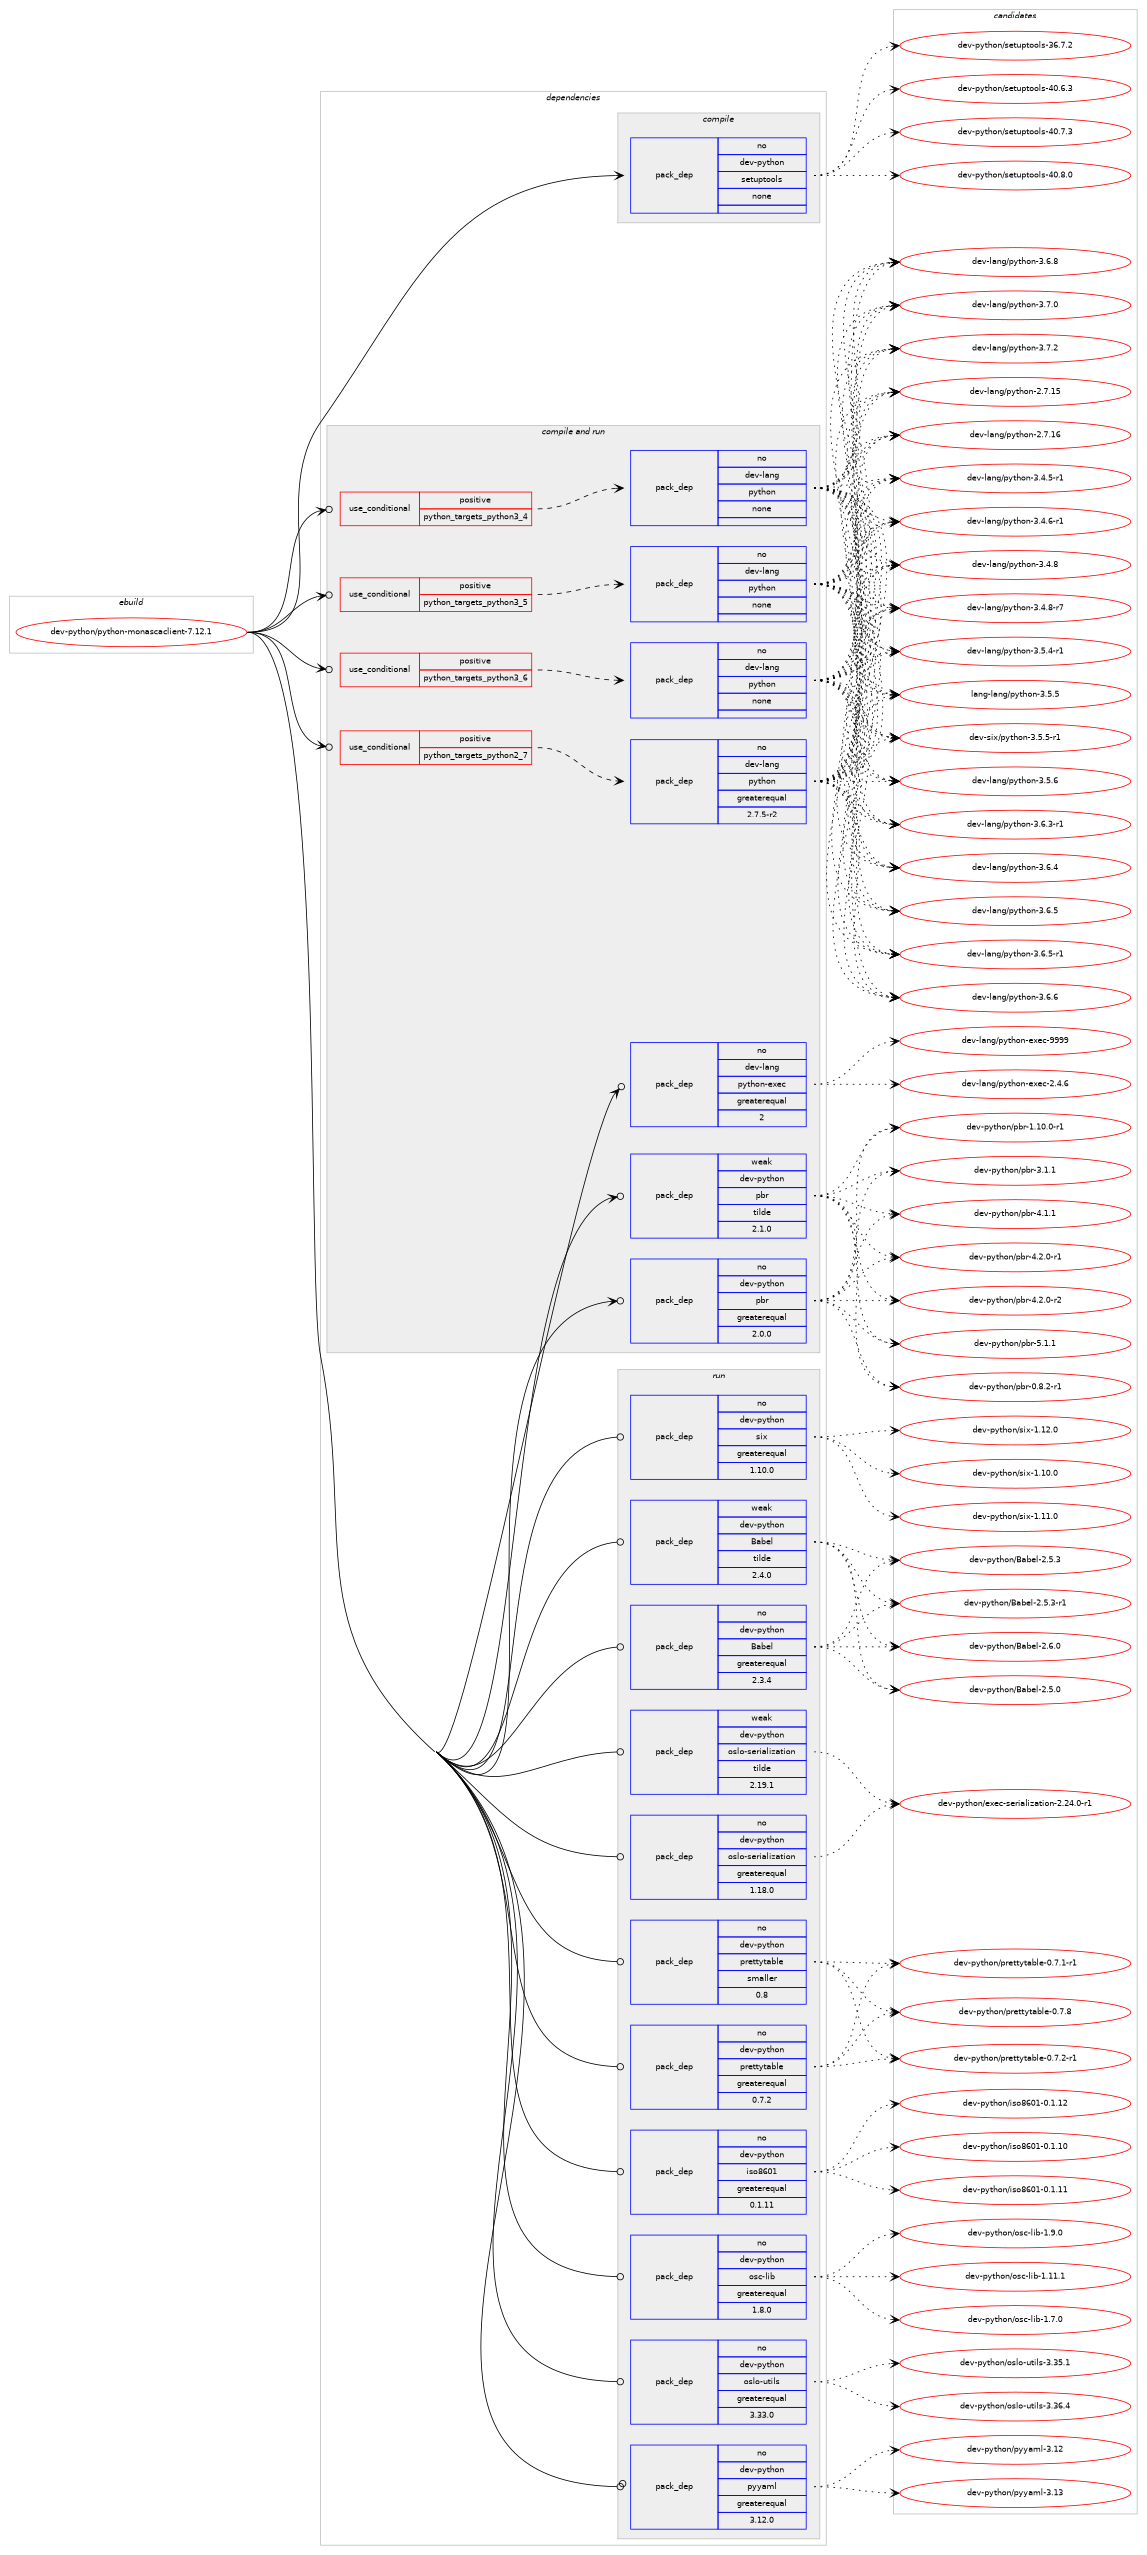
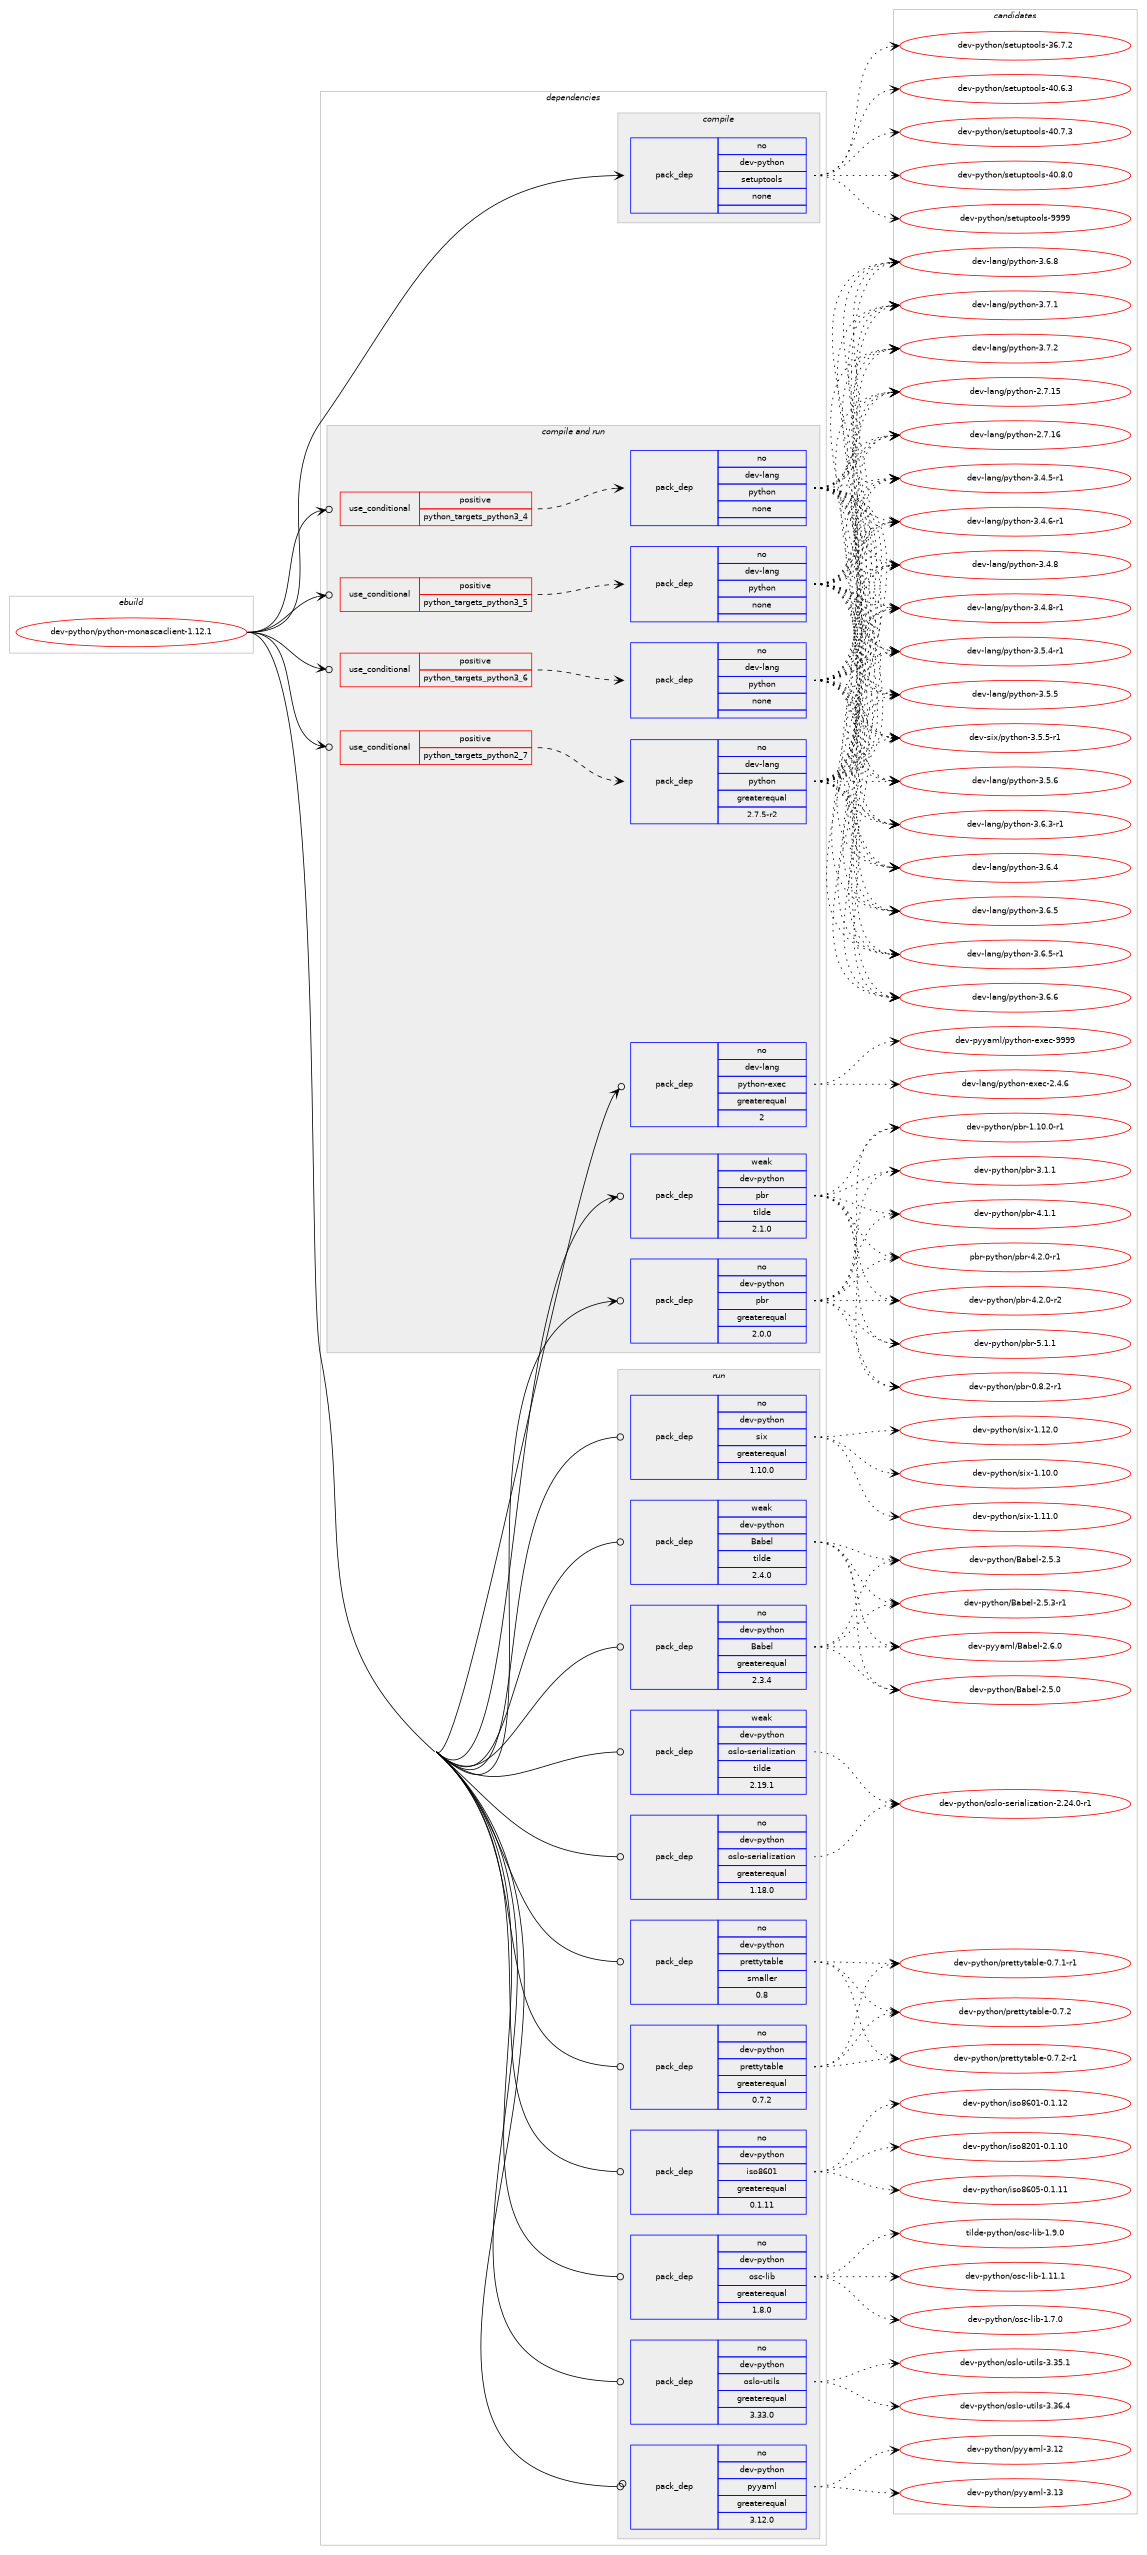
node "dev-python/setuptools-9999": added
node "dev-lang/python-3.7.0": label "dev-lang/python-3.7.0" -> "dev-lang/python-3.7.1"
node "dev-lang/python-3.4.8-r7": label "dev-lang/python-3.4.8-r7" -> "dev-lang/python-3.4.8-r1"
node "dev-python/python-monascaclient-7.12.1": label "dev-python/python-monascaclient-7.12.1" -> "dev-python/python-monascaclient-1.12.1"
node "lang-lang/python-3.5.5": label "lang-lang/python-3.5.5" -> "dev-lang/python-3.5.5"
node "dev-lang/python-exec-9999": label "dev-lang/python-exec-9999" -> "dev-pyyaml/python-exec-9999"
node "dev-python/pbr-4.2.0-r1": label "dev-python/pbr-4.2.0-r1" -> "pbr-python/pbr-4.2.0-r1"
node "dev-python/Babel-2.6.0": label "dev-python/Babel-2.6.0" -> "dev-pyyaml/Babel-2.6.0"
node "dev-python/exec-serialization-2.24.0-r1": label "dev-python/exec-serialization-2.24.0-r1" -> "dev-python/oslo-serialization-2.24.0-r1"
node "dev-python/prettytable-0.7.8": label "dev-python/prettytable-0.7.8" -> "dev-python/prettytable-0.7.2"
node "dev-python/iso8601-0.1.10": label "dev-python/iso8601-0.1.10" -> "dev-python/iso8201-0.1.10"
node "dev-python/iso8601-0.1.11": label "dev-python/iso8601-0.1.11" -> "dev-python/iso8605-0.1.11"
node "dev-python/osc-lib-1.9.0": label "dev-python/osc-lib-1.9.0" -> "tilde-python/osc-lib-1.9.0"
